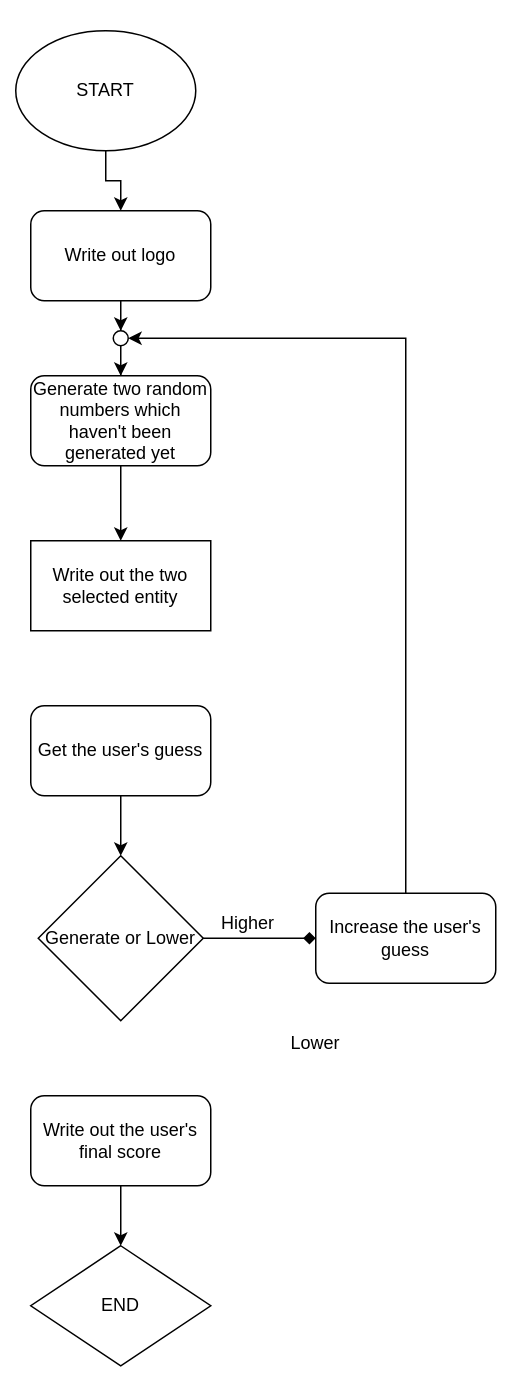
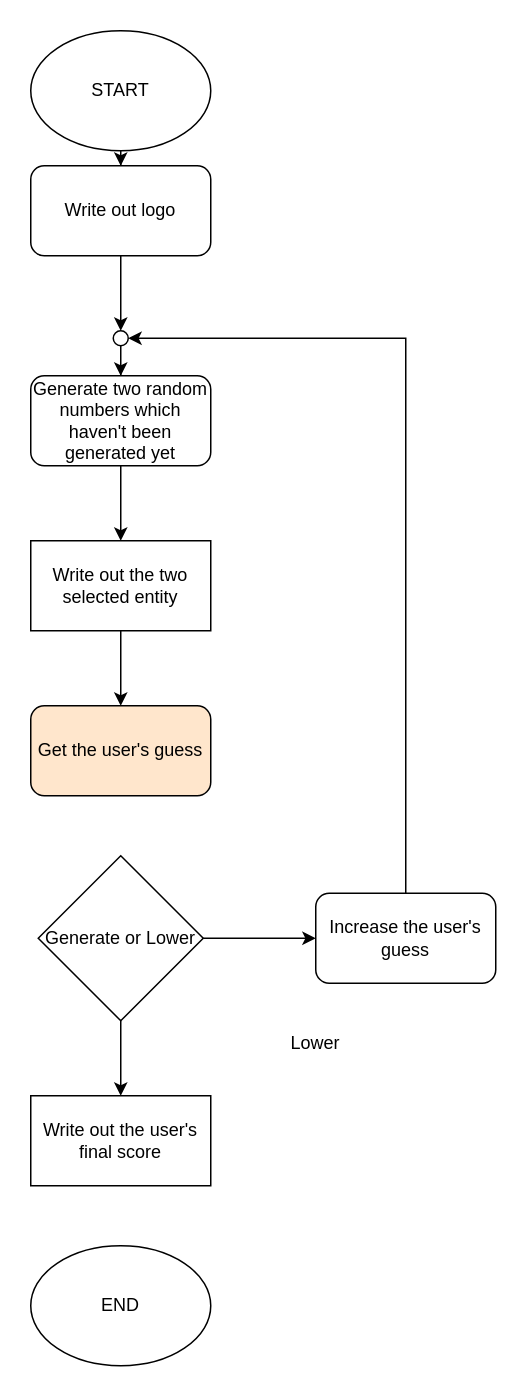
node "START": moved (106, 91) -> (121, 91)
node "Write out logo": moved (121, 256) -> (121, 211)
edge "Write out the two selected entity" -> "Get the user's guess": added
node "Get the user's guess": fillcolor #ffffff -> #ffe6cc
edge "Get the user's guess" -> "Generate or Lower": removed
node "Higher": removed
edge "Generate or Lower" -> "Increase the user's guess": arrowhead diamond -> classic
edge "Generate or Lower" -> "Write out the user's final score": added
node "Write out the user's final score": shape rounded rectangle -> rectangle
edge "Write out the user's final score" -> "END": removed
node "END": shape diamond -> ellipse
